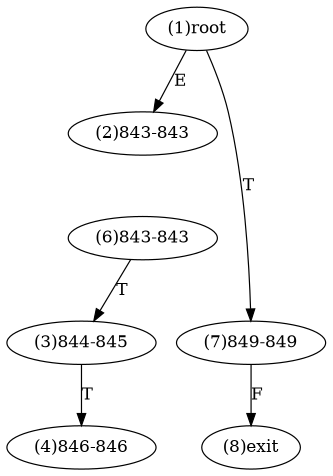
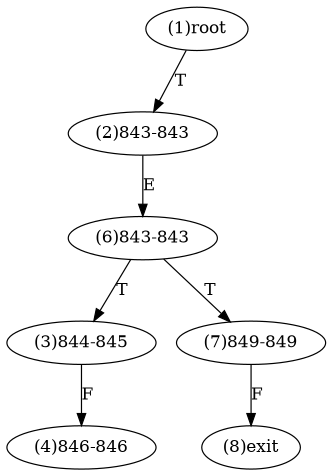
edge "(1)root" -> "(2)843-843": label "E" -> "T"
edge "(1)root" -> "(7)849-849": now "(6)843-843" -> "(7)849-849"
edge "(2)843-843" -> "(6)843-843": added, label "E"
edge "(3)844-845" -> "(4)846-846": label "T" -> "F"
